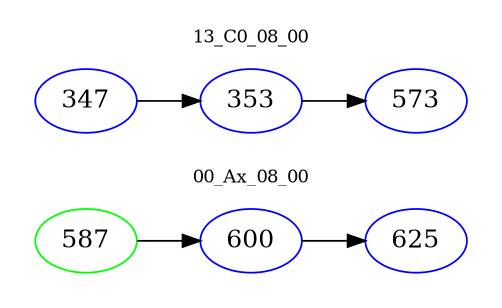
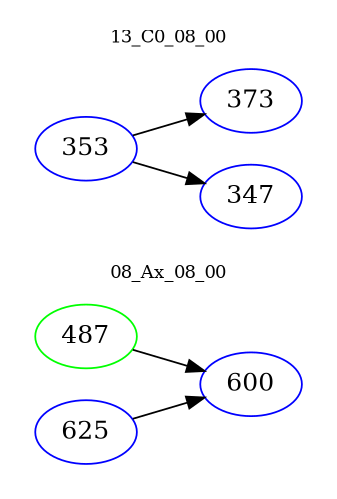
edge "347" -> "353": reversed
node "573": label "573" -> "373"
cluster "00_Ax_08_00": label "00_Ax_08_00" -> "08_Ax_08_00"
node "587": label "587" -> "487"
edge "600" -> "625": reversed
